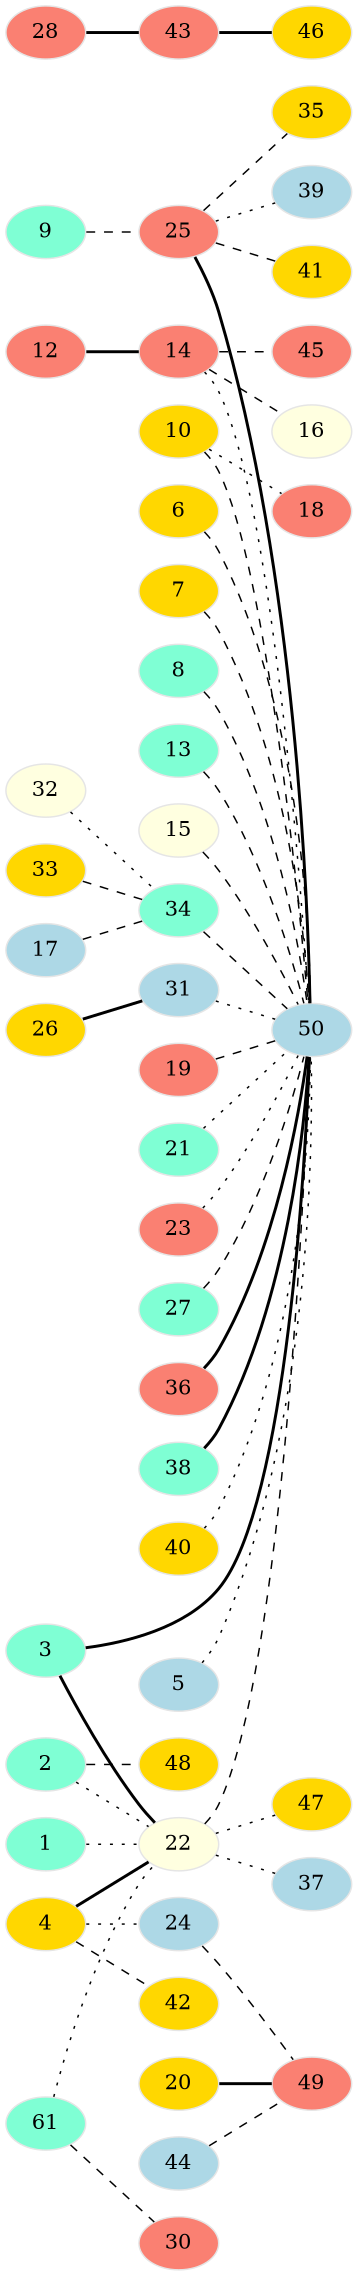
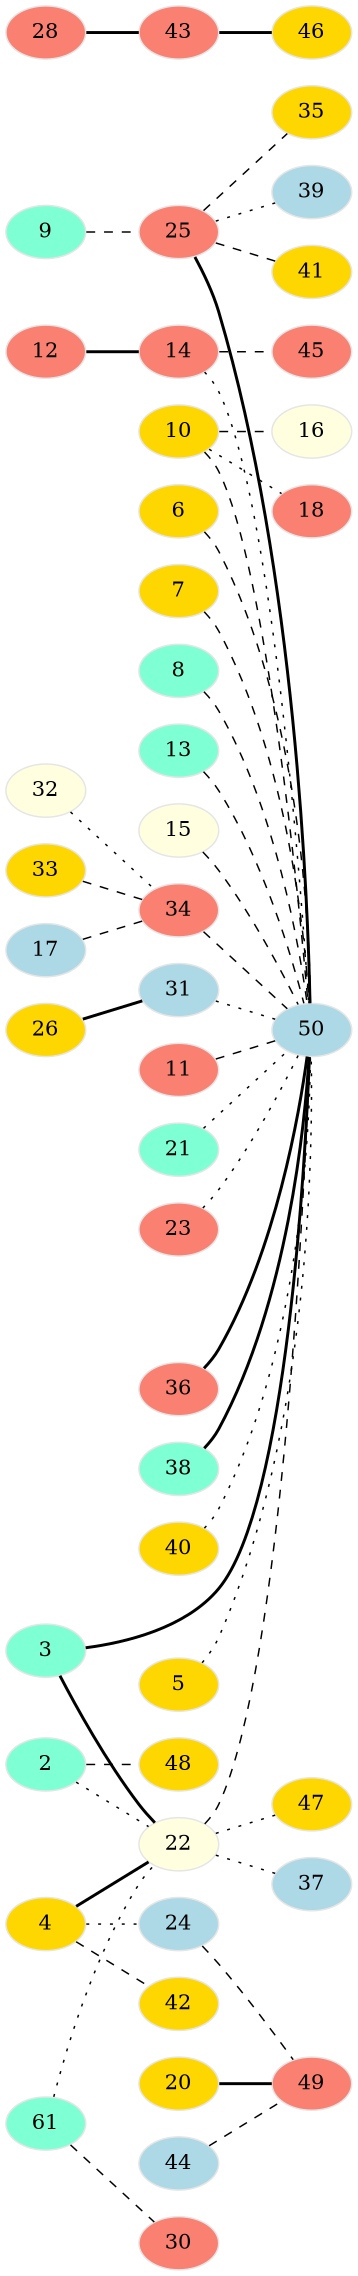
edge "14" -- "16": now "10" -- "16"
node "34": fillcolor aquamarine -> salmon
node "19": label "19" -> "11"
node "27": removed
node "5": fillcolor lightblue -> gold
node "1": removed
